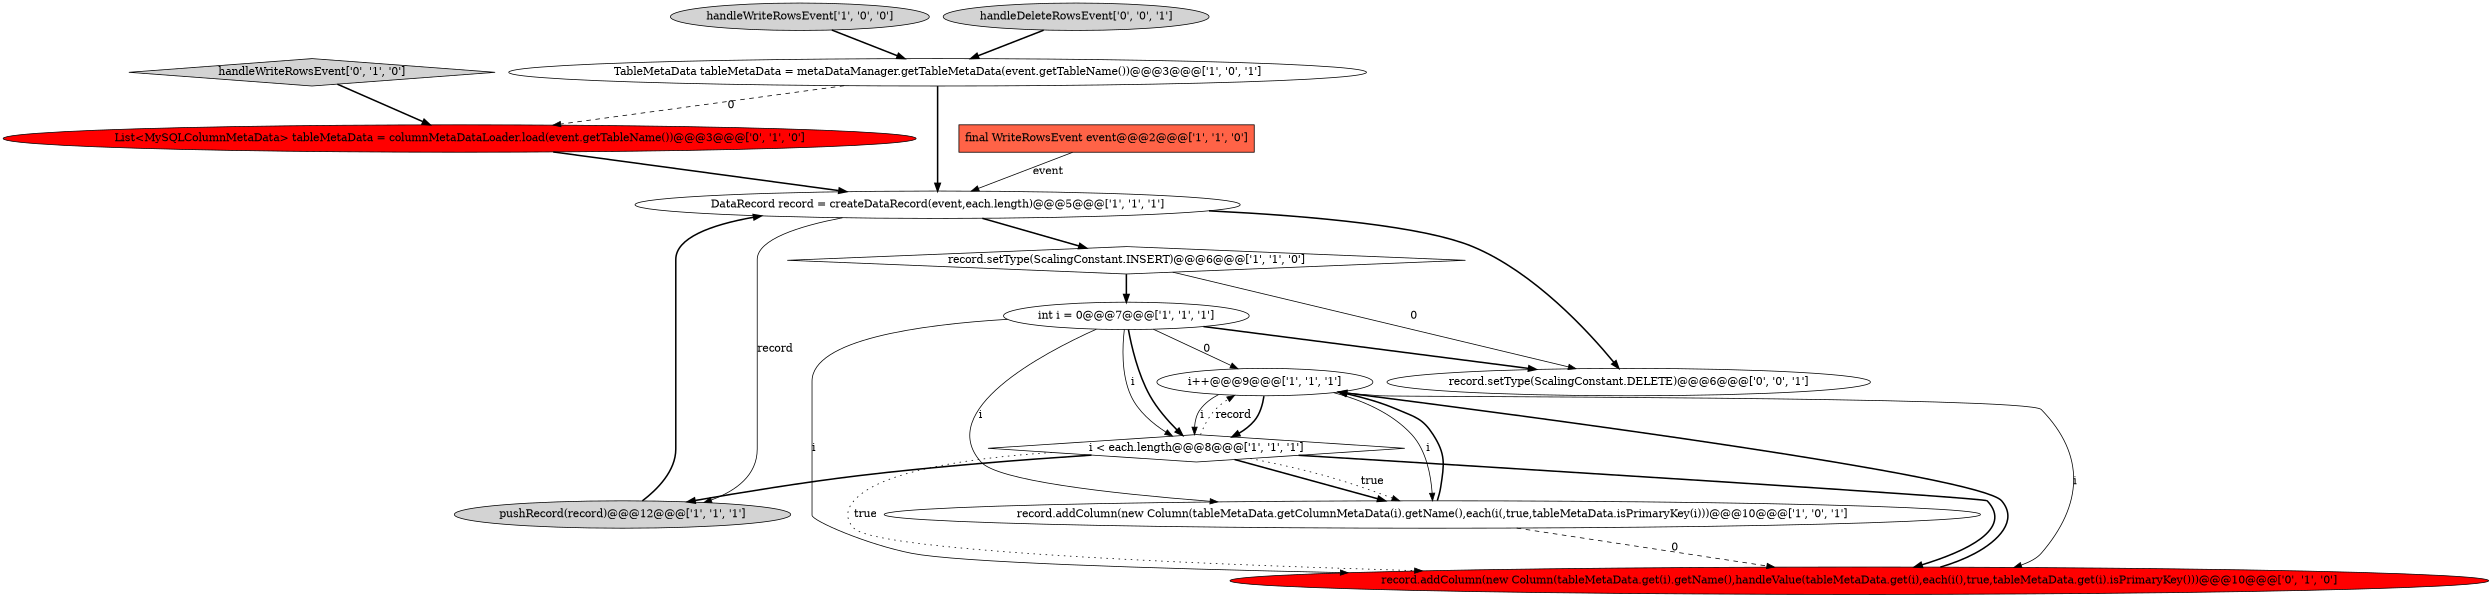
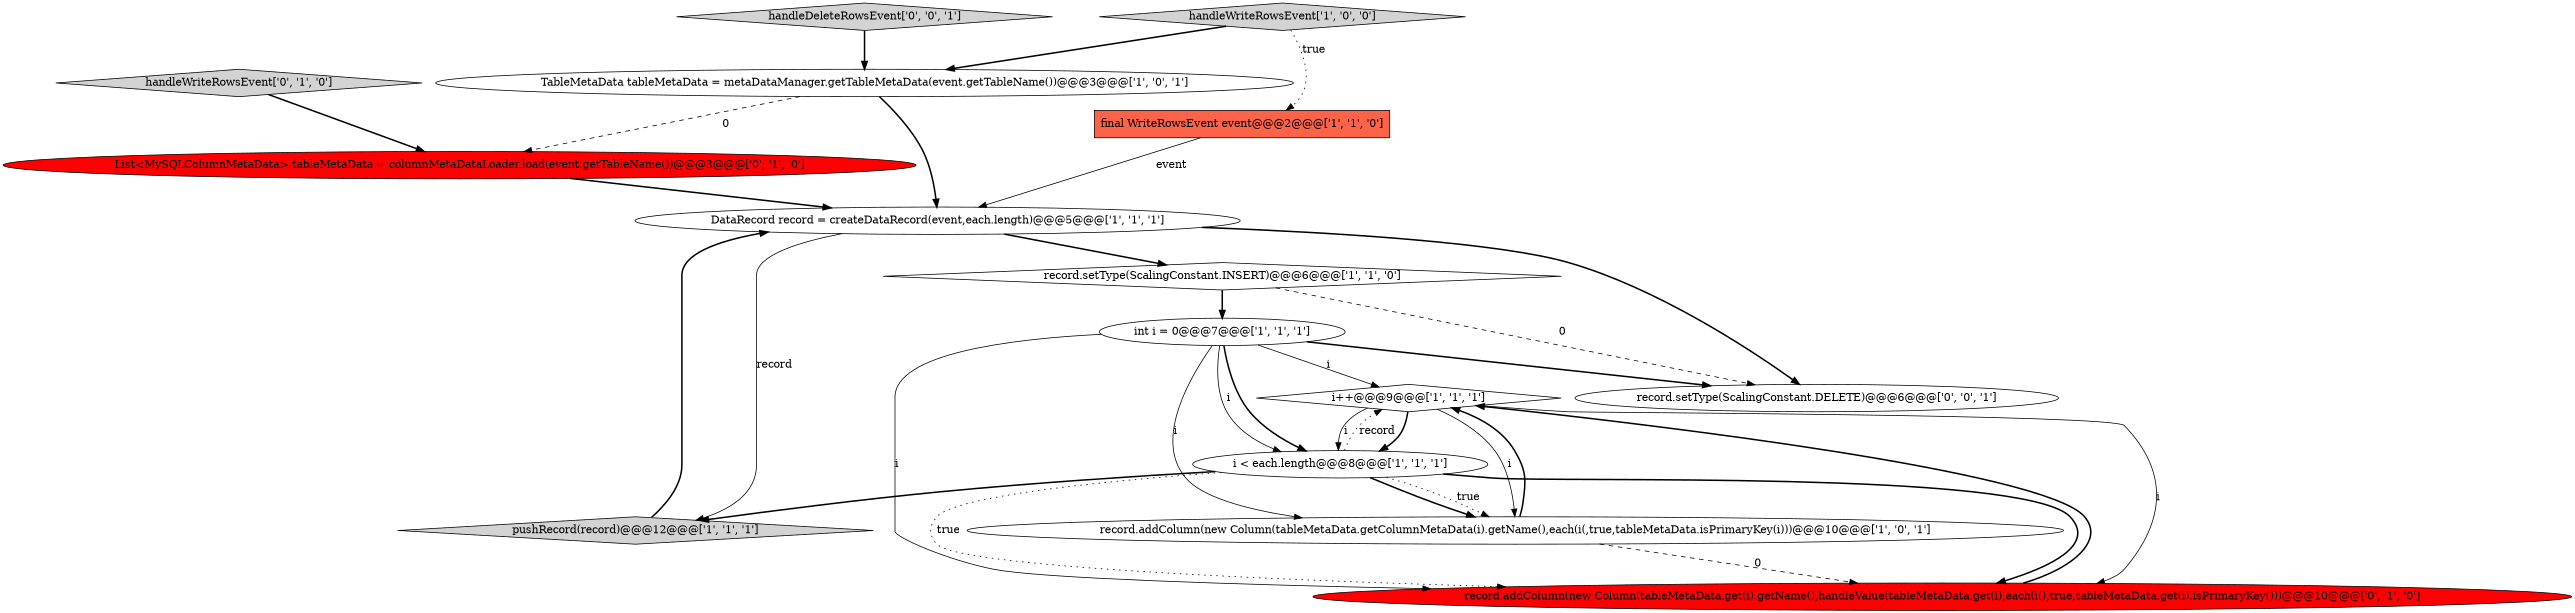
node "handleWriteRowsEvent['1', '0', '0']": shape ellipse -> diamond
node "handleDeleteRowsEvent['0', '0', '1']": shape ellipse -> diamond
edge "handleWriteRowsEvent['1', '0', '0']" -> "final WriteRowsEvent event@@@2@@@['1', '1', '0']": added, label "true"
edge "record.setType(ScalingConstant.INSERT)@@@6@@@['1', '1', '0']" -> "record.setType(ScalingConstant.DELETE)@@@6@@@['0', '0', '1']": style solid -> dashed
edge "int i = 0@@@7@@@['1', '1', '1']" -> "i++@@@9@@@['1', '1', '1']": label "0" -> "i"
node "i++@@@9@@@['1', '1', '1']": shape ellipse -> diamond
node "i < each.length@@@8@@@['1', '1', '1']": shape diamond -> ellipse
node "pushRecord(record)@@@12@@@['1', '1', '1']": shape ellipse -> diamond
